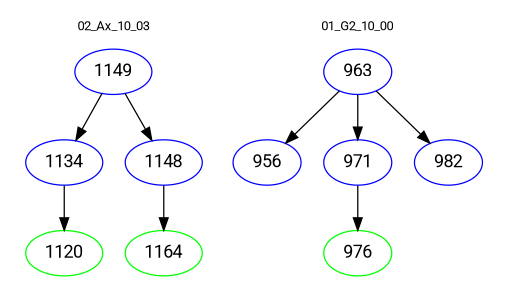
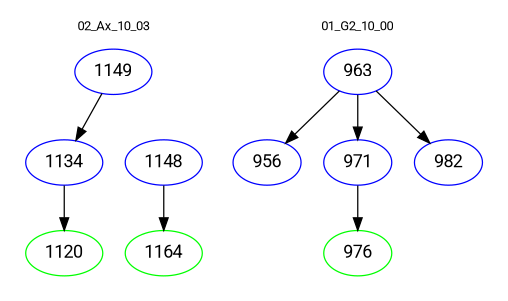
edge "1149" -> "1148": removed
